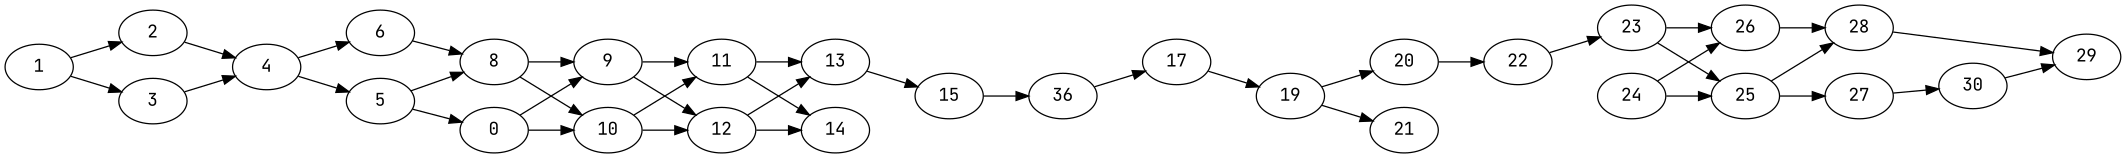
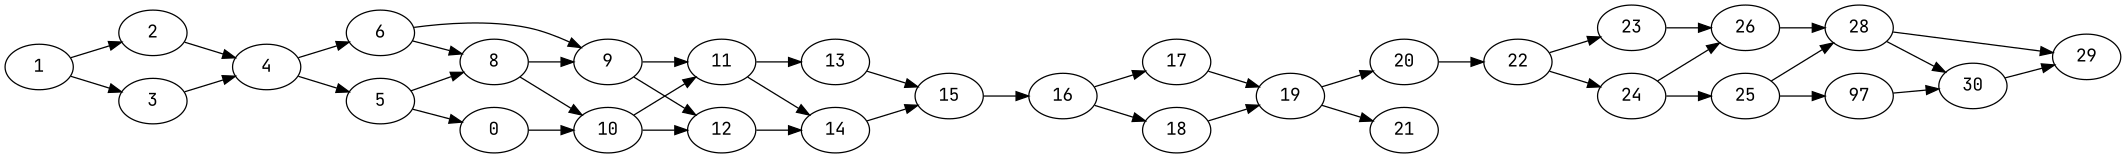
edge "28" -> "30": added
edge "23" -> "25": removed
edge "22" -> "24": added
node "36": label "36" -> "16"
node "27": label "27" -> "97"
edge "0" -> "9": now "6" -> "9"
edge "12" -> "13": removed
edge "14" -> "15": added
node "18": added
